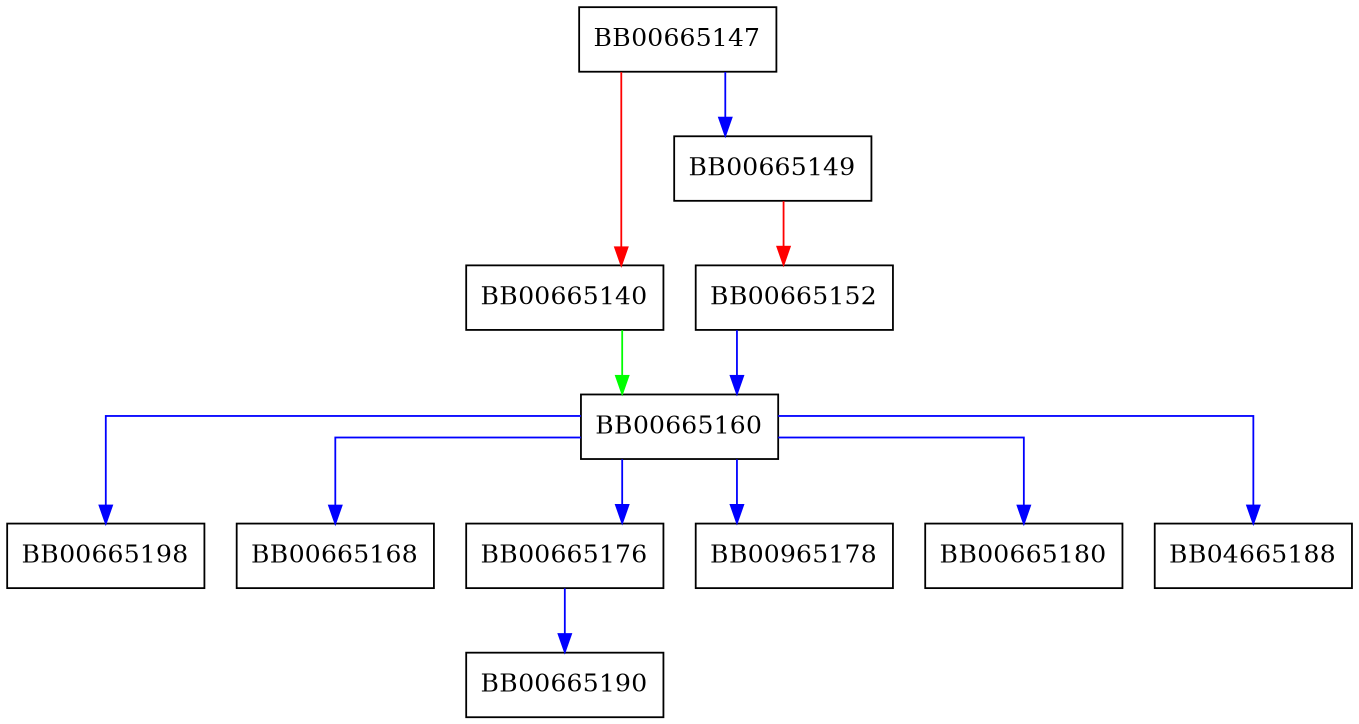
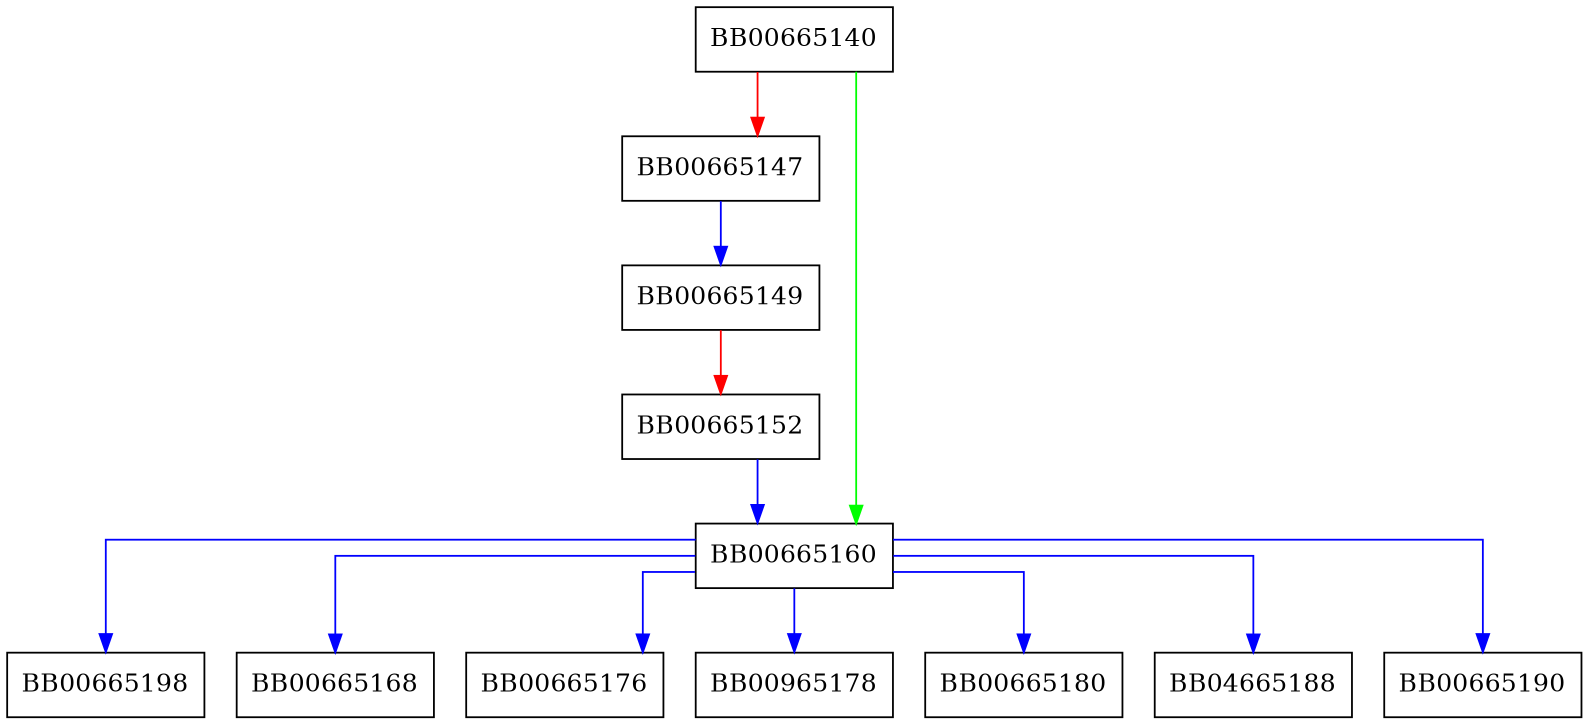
edge "BB00665147" -> "BB00665140": reversed
edge "BB00665176" -> "BB00665190": now "BB00665160" -> "BB00665190"
